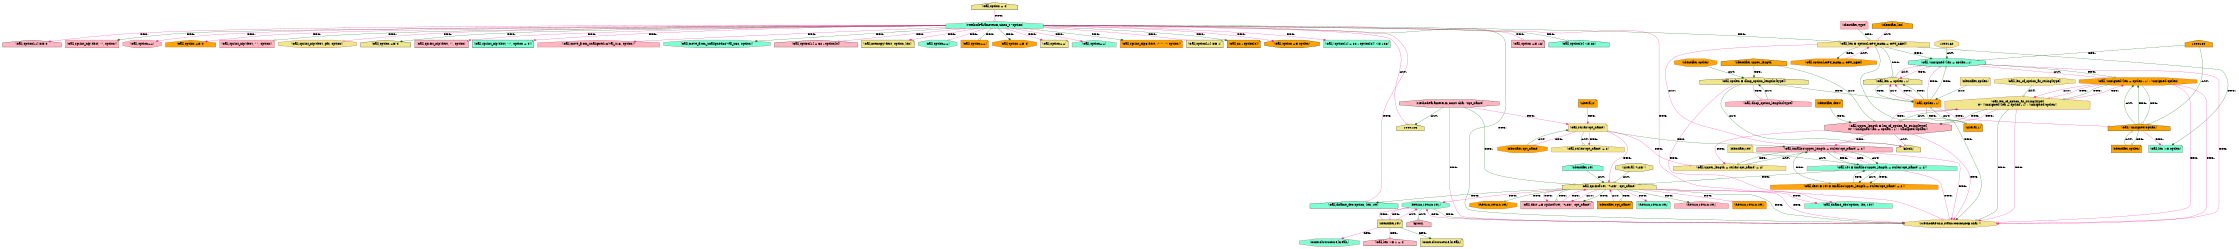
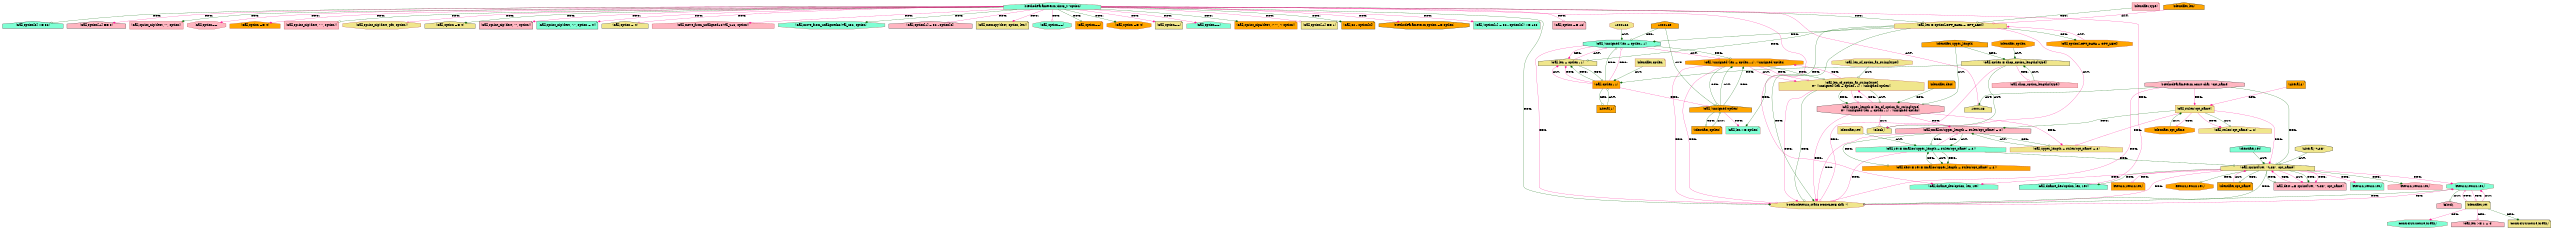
edge "(Call,option + 4)" -> "(MethodParameterIn,uint8_t *option)": reversed
node "(Call,option += optlen)": label "(Call,option += optlen)" -> "(MethodParameterIn,option += optlen)"
